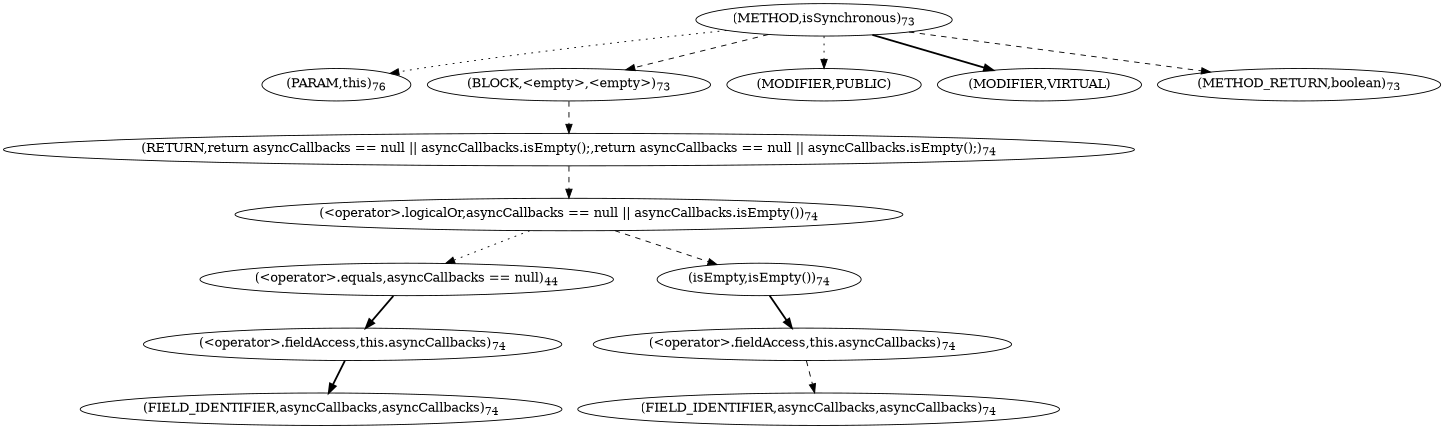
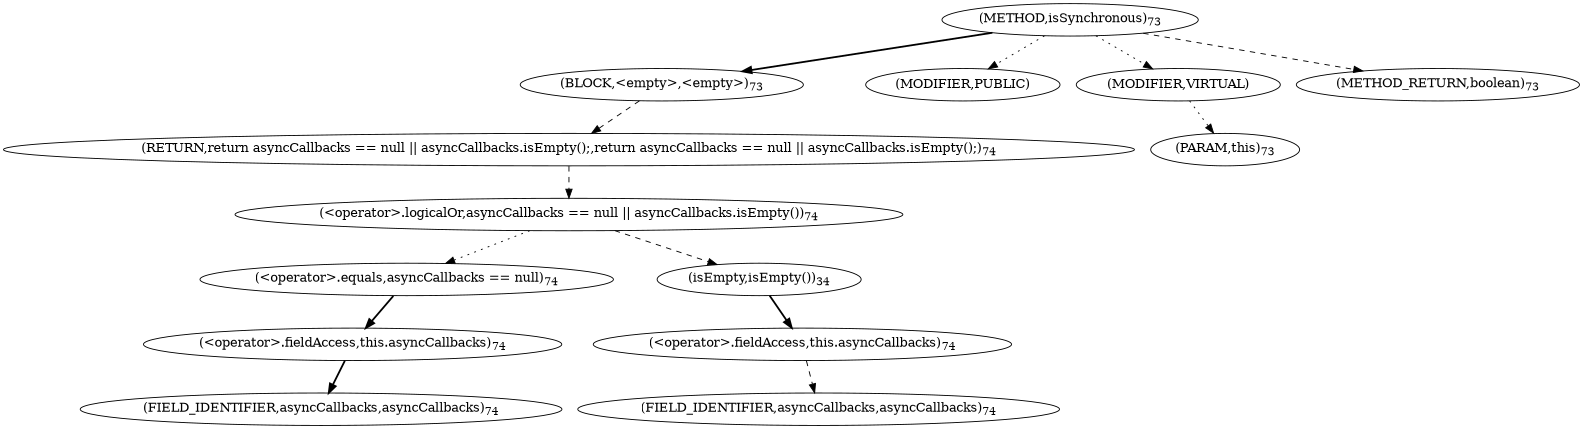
edge "(METHOD,isSynchronous)" -> "(PARAM,this)": now "(MODIFIER,VIRTUAL)" -> "(PARAM,this)"
edge "(METHOD,isSynchronous)" -> "(BLOCK,<empty>,<empty>)": style dashed -> bold
edge "(METHOD,isSynchronous)" -> "(MODIFIER,VIRTUAL)": style bold -> dotted
node "(PARAM,this)": text "76" -> "73"
node "(<operator>.equals,asyncCallbacks == null)": text "44" -> "74"
node "(isEmpty,isEmpty())": text "74" -> "34"
